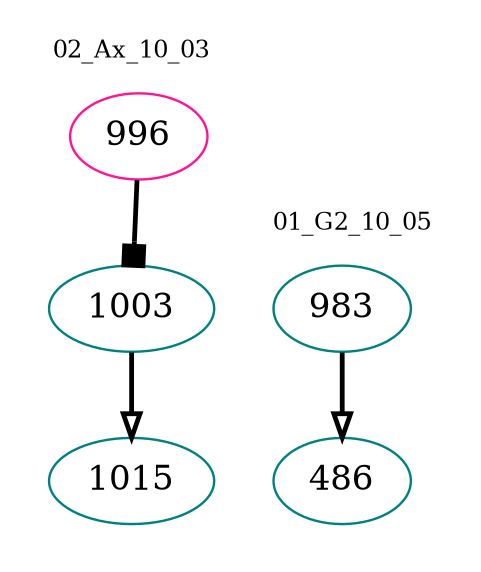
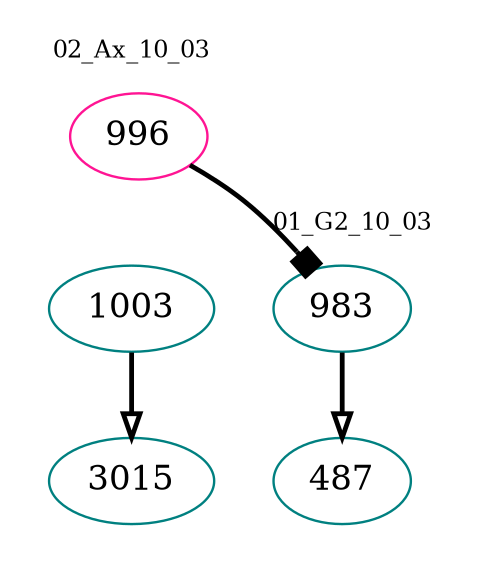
edge "996" -> "1003": now "996" -> "983"
cluster "01_G2_10_05": label "01_G2_10_05" -> "01_G2_10_03"
node "1015": label "1015" -> "3015"
node "486": label "486" -> "487"
